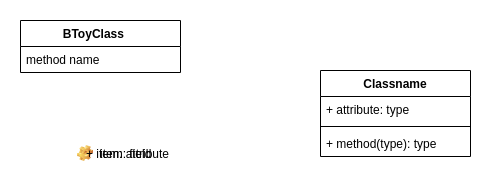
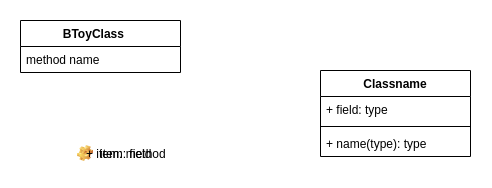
node "+ attribute: type": label "+ attribute: type" -> "+ field: type"
node "+ method(type): type": label "+ method(type): type" -> "+ name(type): type"
node "+ item: attribute": label "+ item: attribute" -> "+ item: method"
